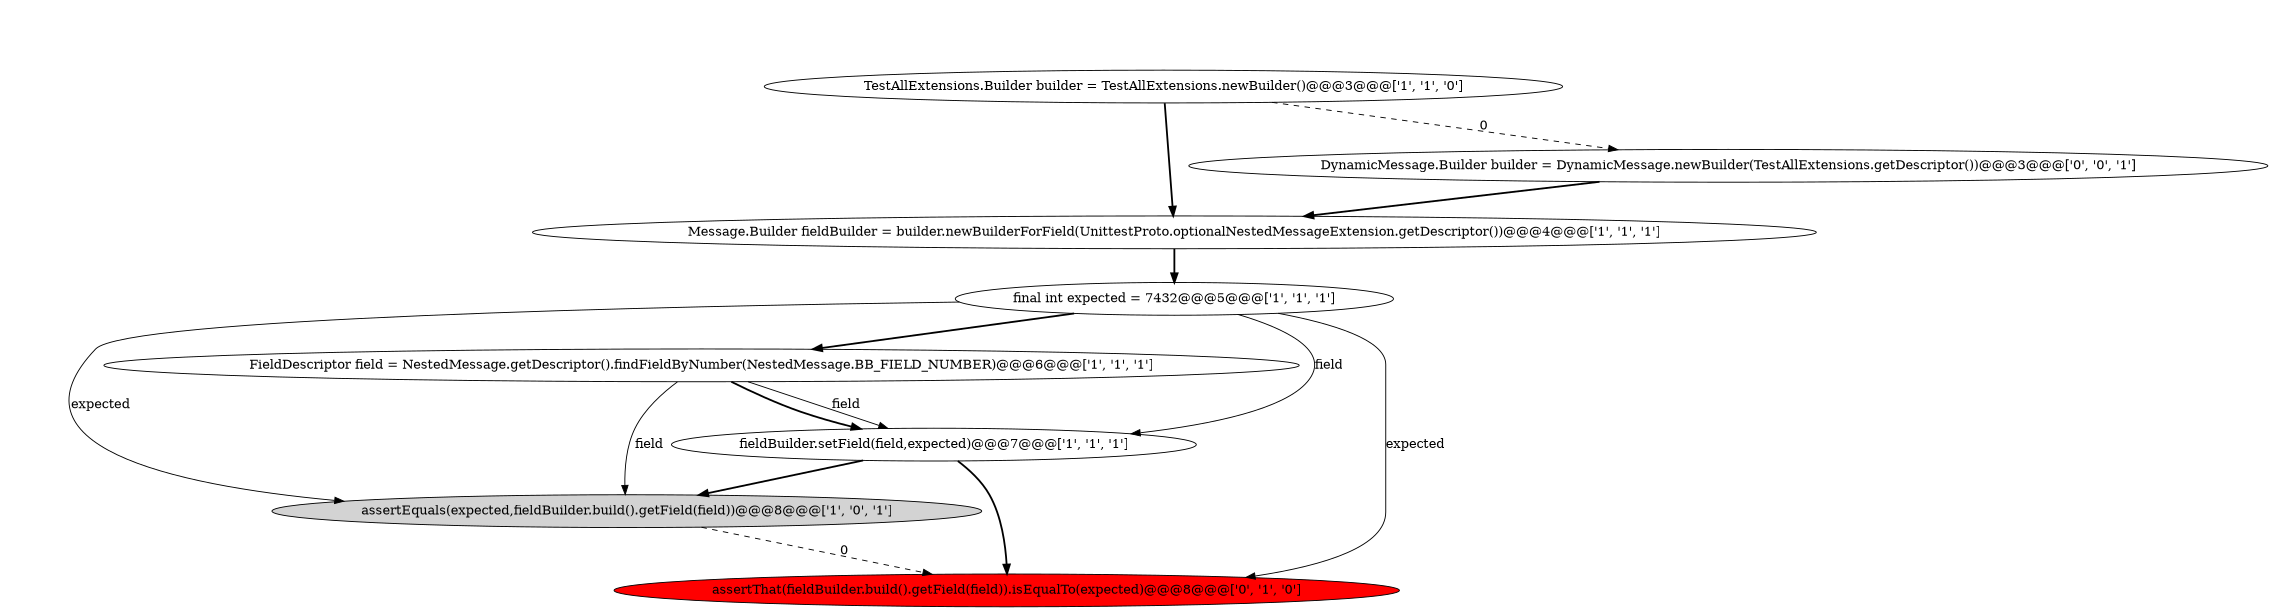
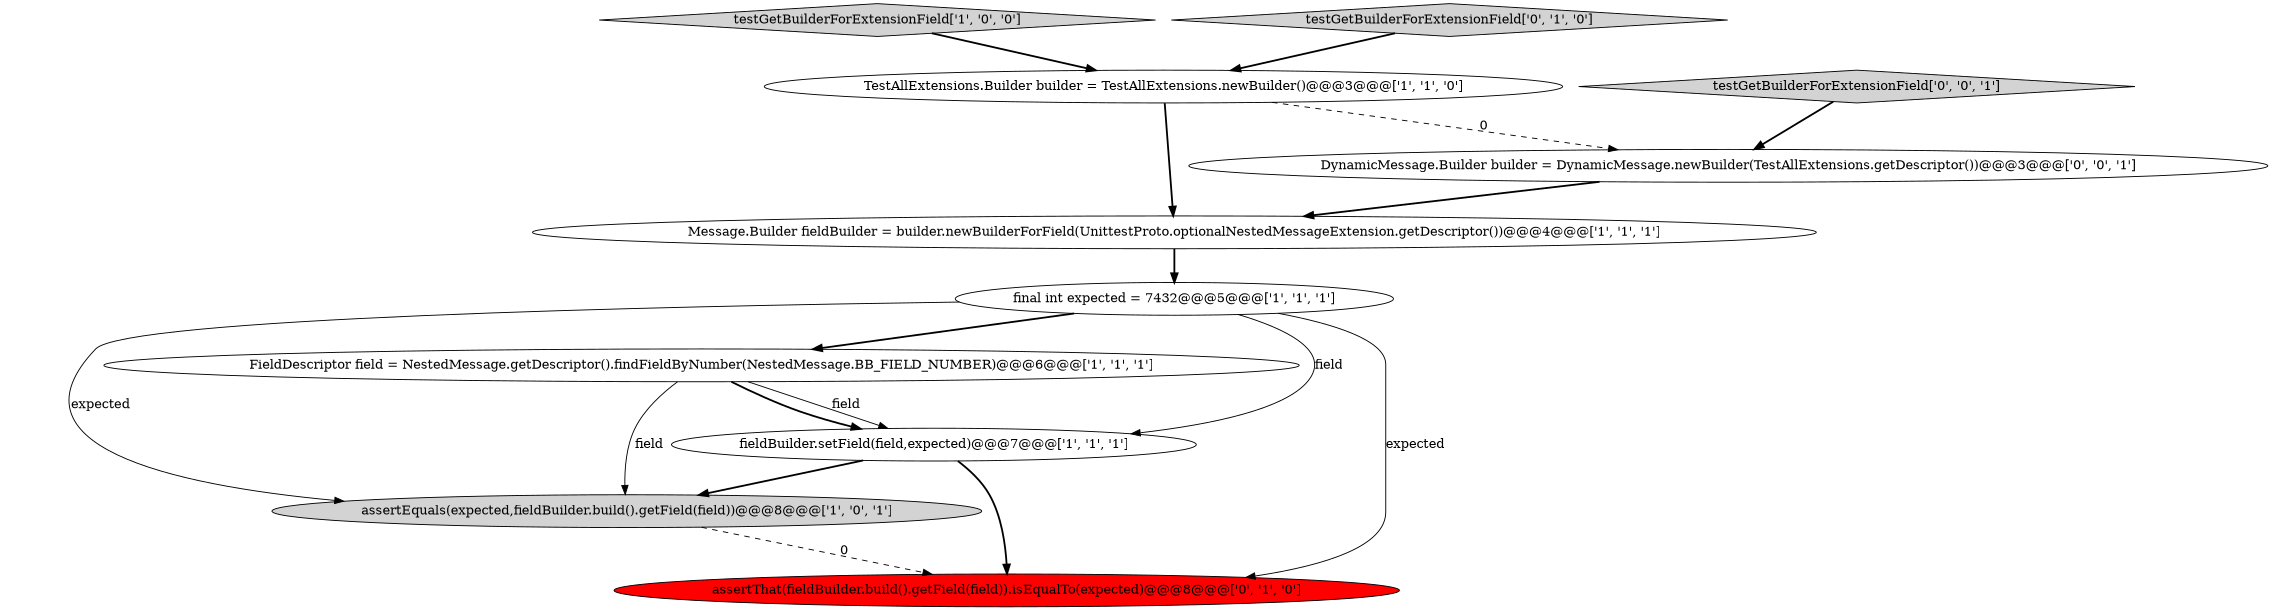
node "testGetBuilderForExtensionField['1', '0', '0']": added
node "testGetBuilderForExtensionField['0', '1', '0']": added
node "testGetBuilderForExtensionField['0', '0', '1']": added
